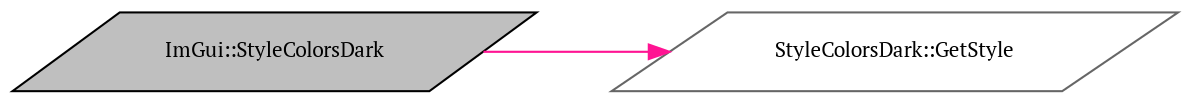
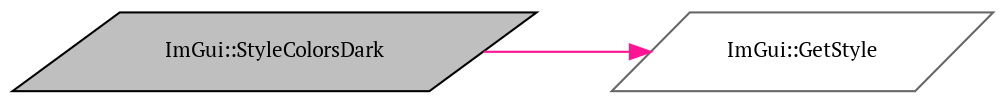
node "StyleColorsDark::GetStyle": label "StyleColorsDark::GetStyle" -> "ImGui::GetStyle"
